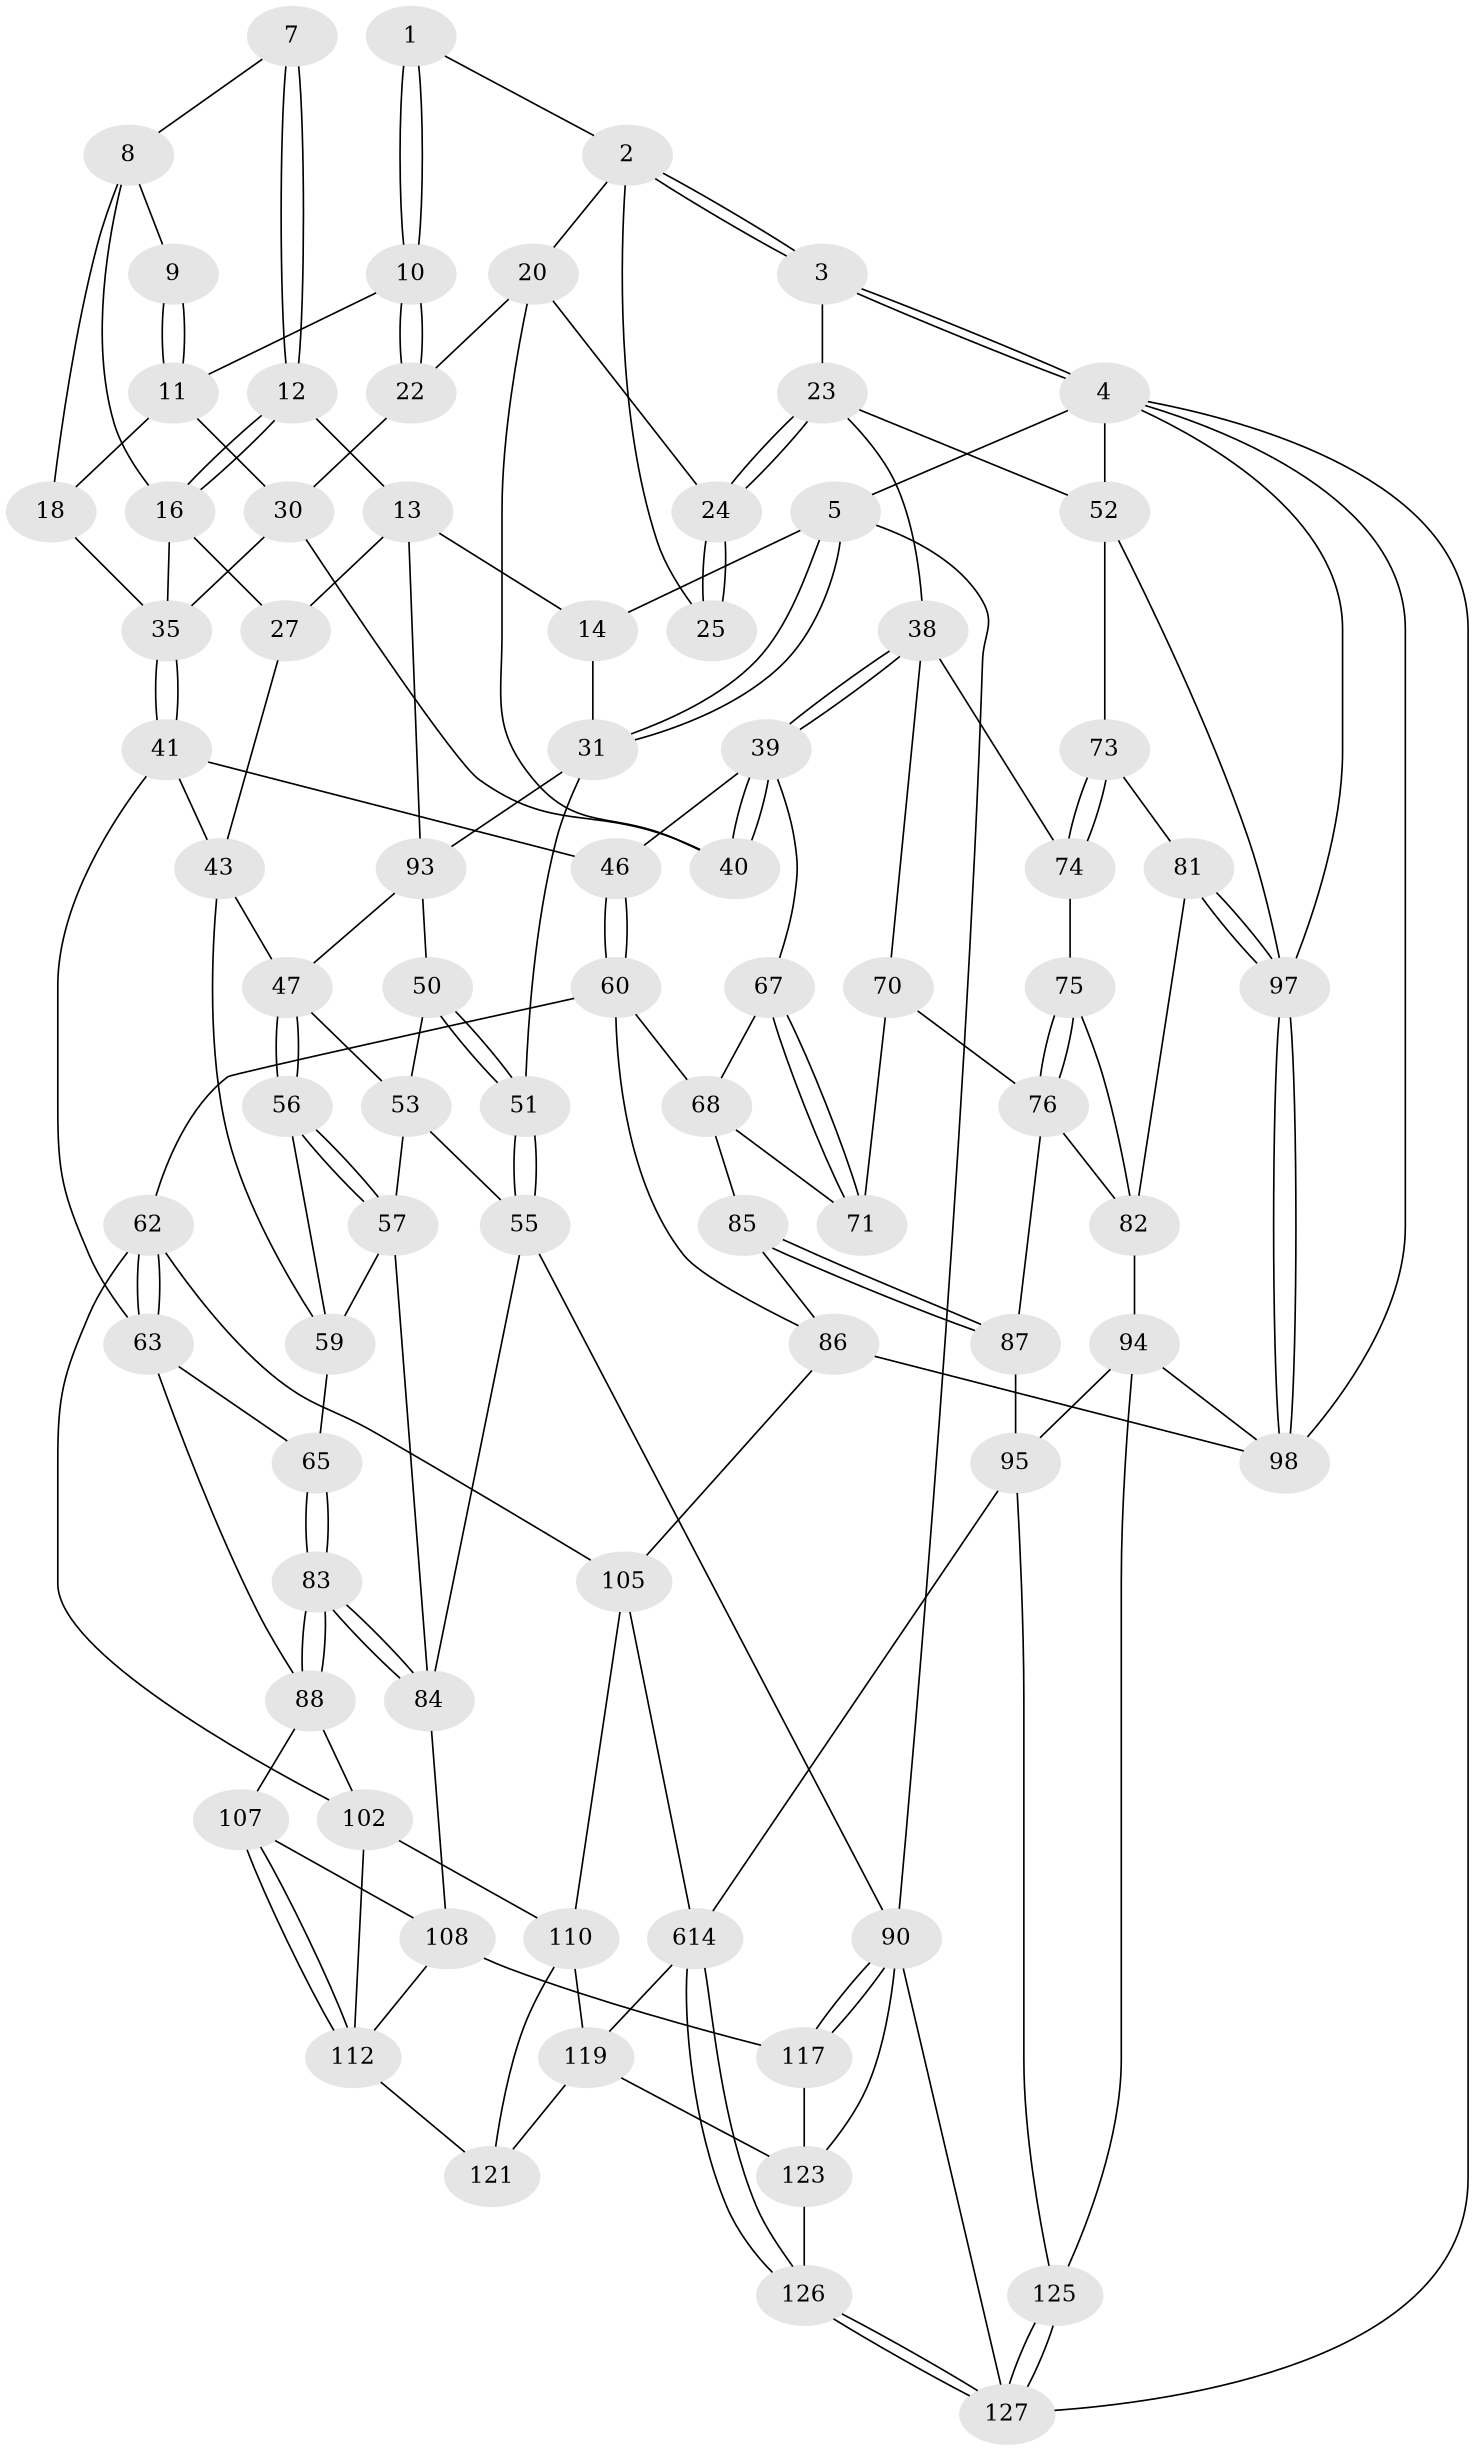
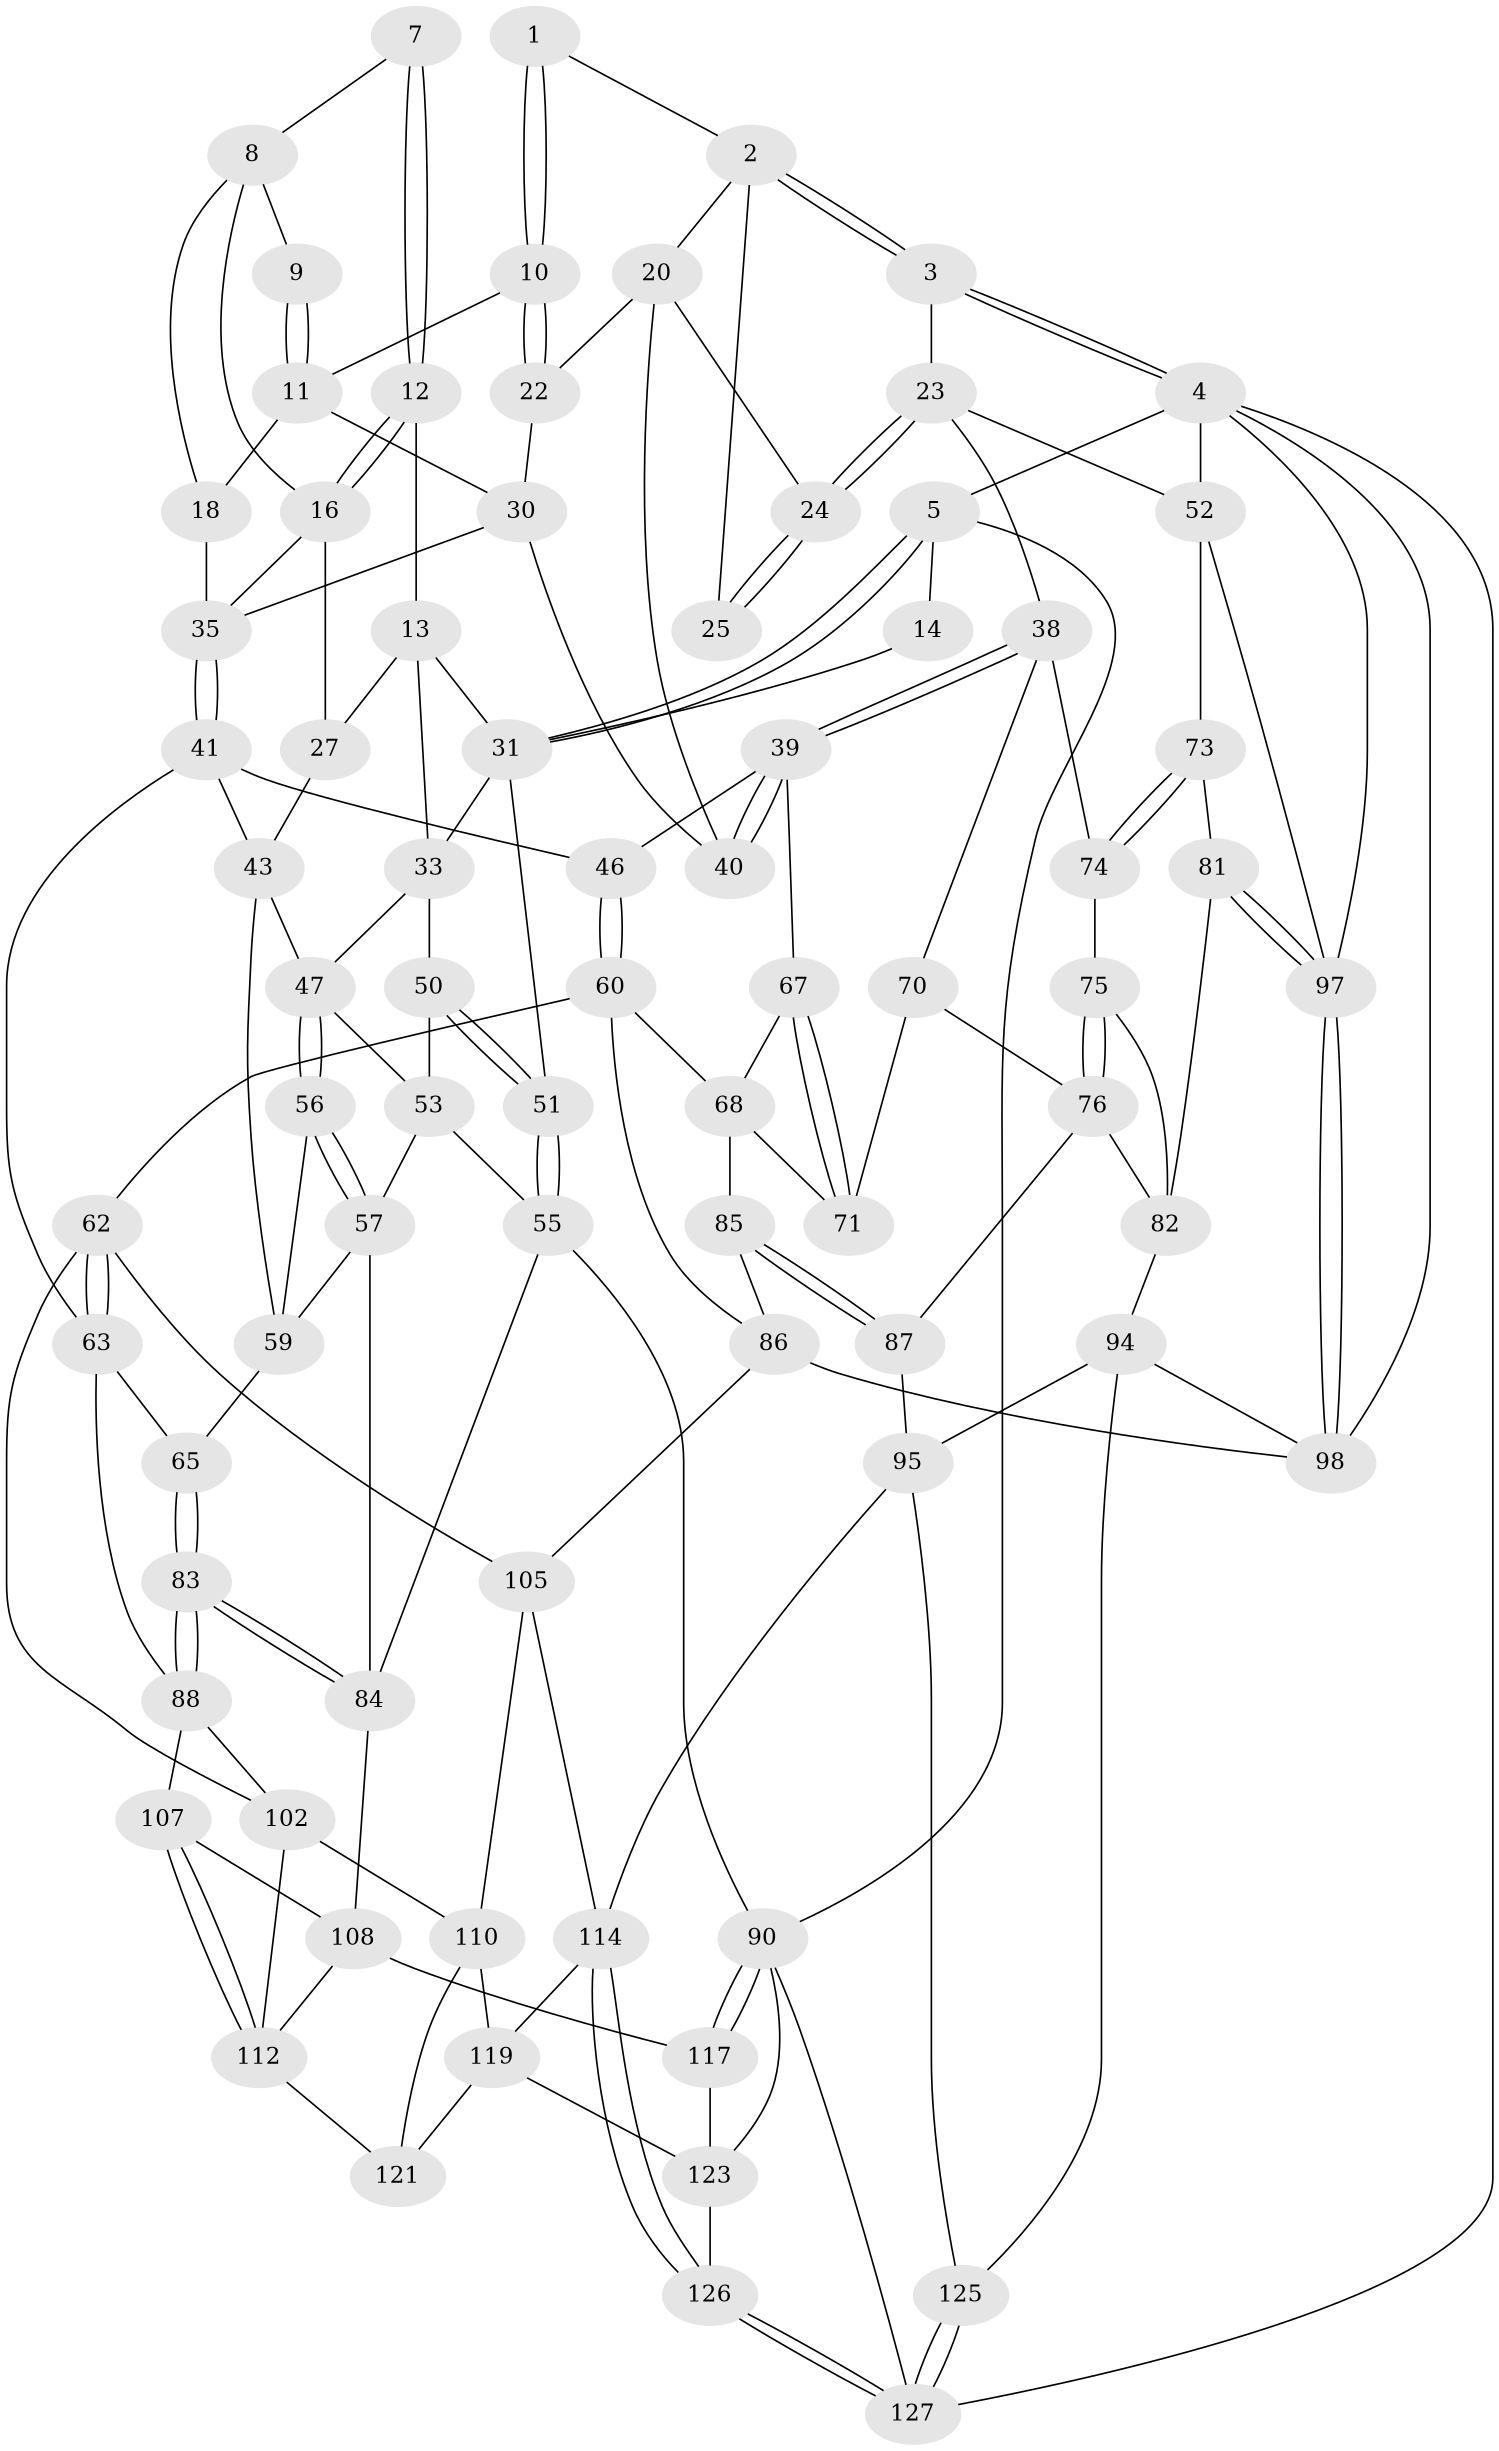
edge "13" -- "14": now "13" -- "31"
node "93": label "93" -> "33"
node "614": label "614" -> "114"
